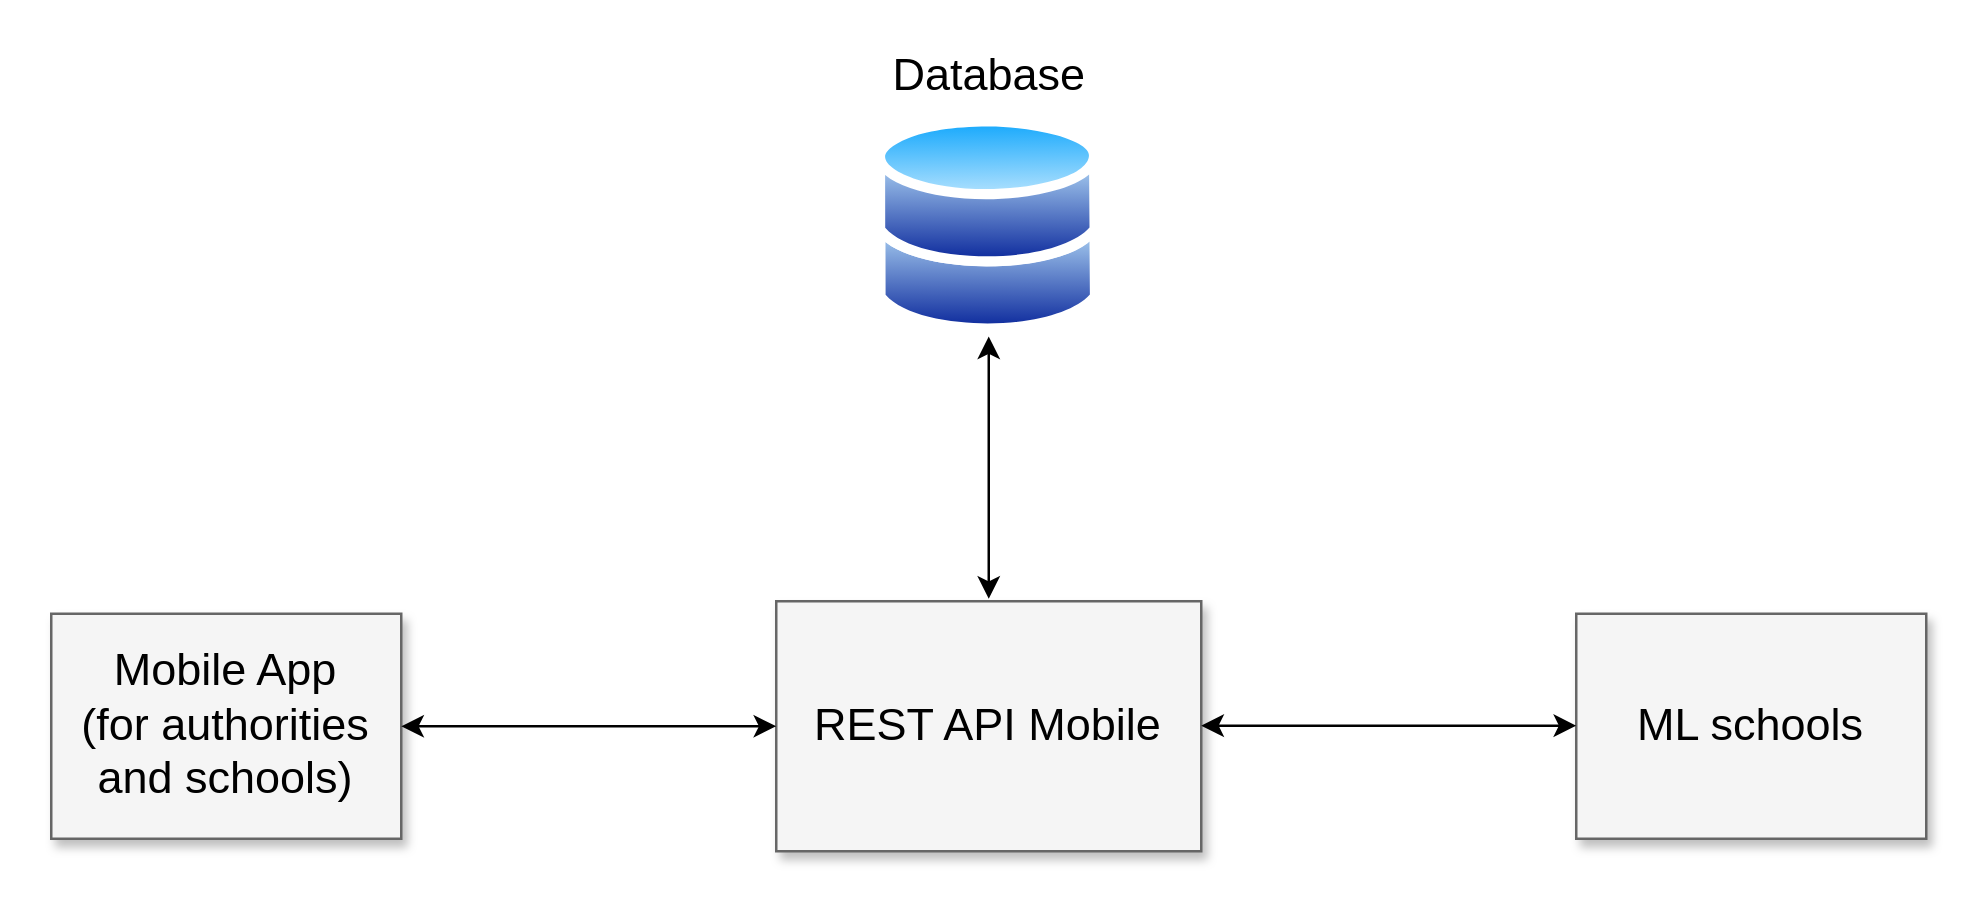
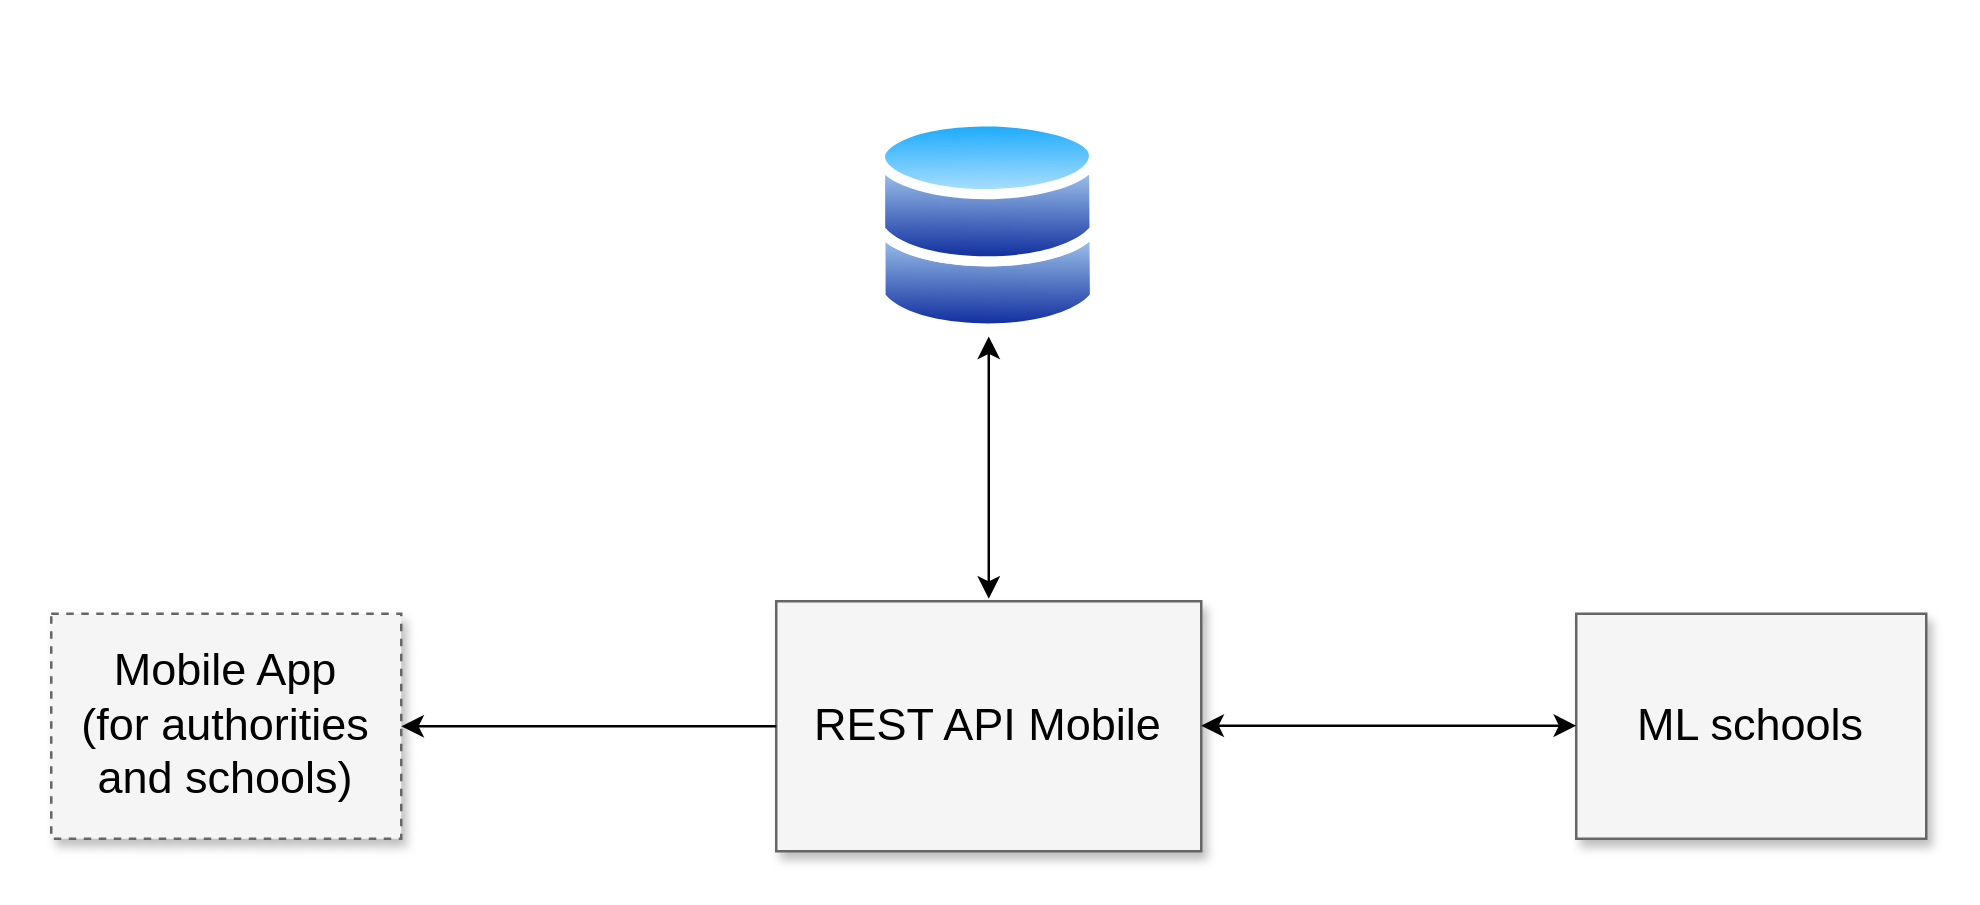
node "Database": removed
node "Mobile App (for authorities and schools)": style solid -> dashed
edge "Mobile App (for authorities and schools)" -- "REST API Mobile": arrowhead classic -> none
